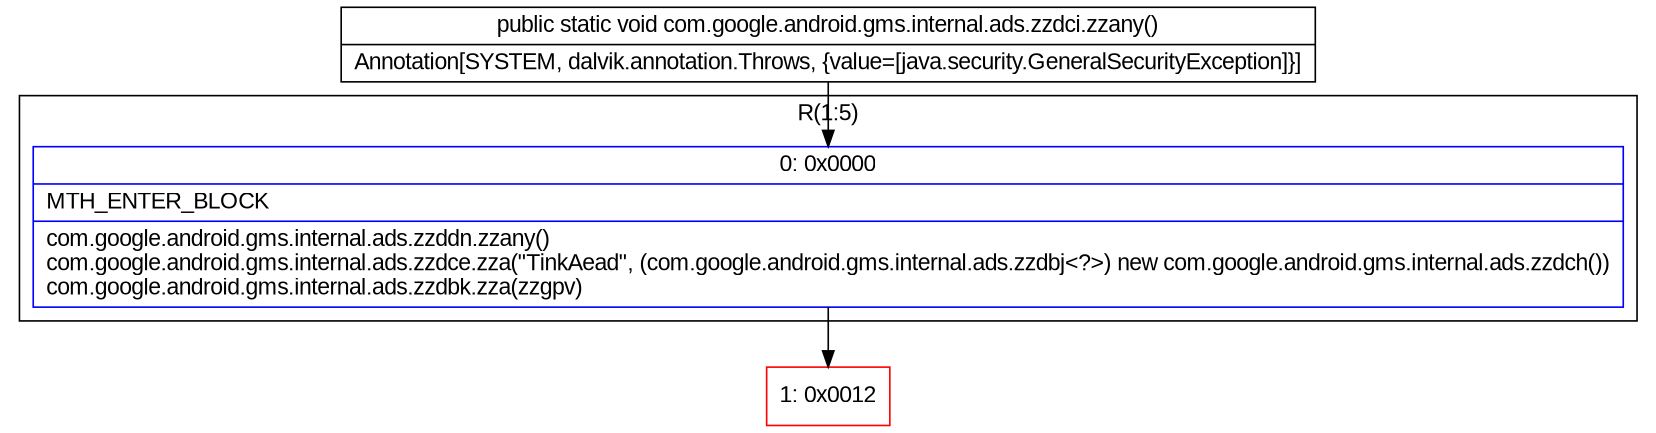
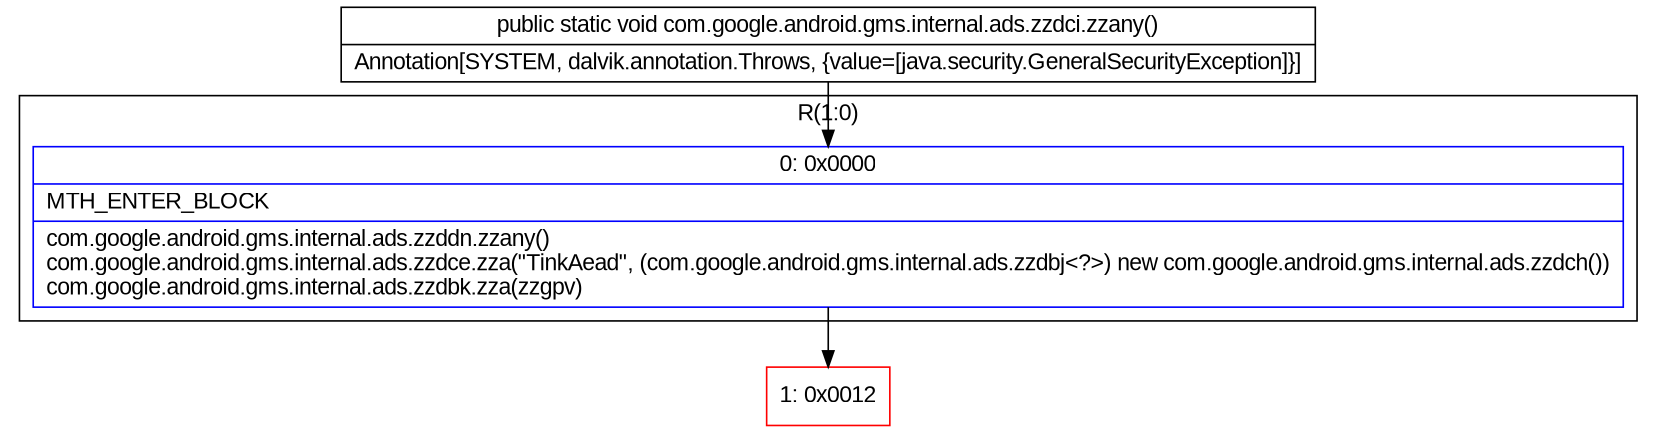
cluster "R(1:5)": label "R(1:5)" -> "R(1:0)"
